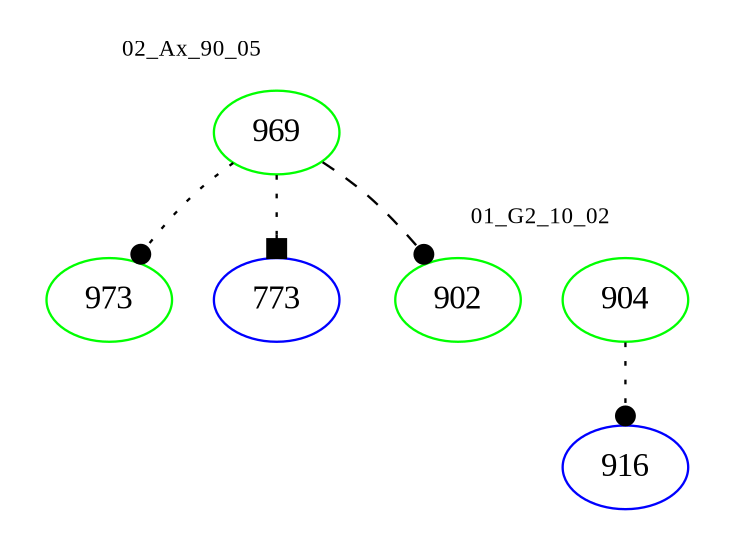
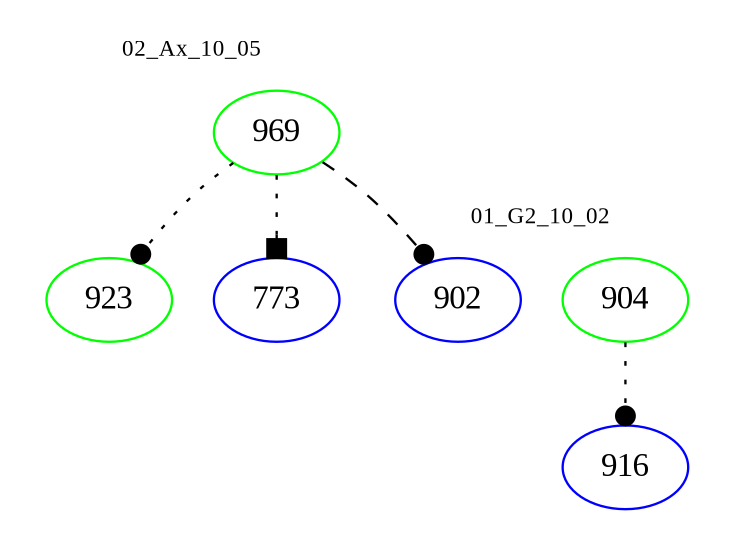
cluster "02_Ax_90_05": label "02_Ax_90_05" -> "02_Ax_10_05"
node "973": label "973" -> "923"
node "902": color green -> blue
